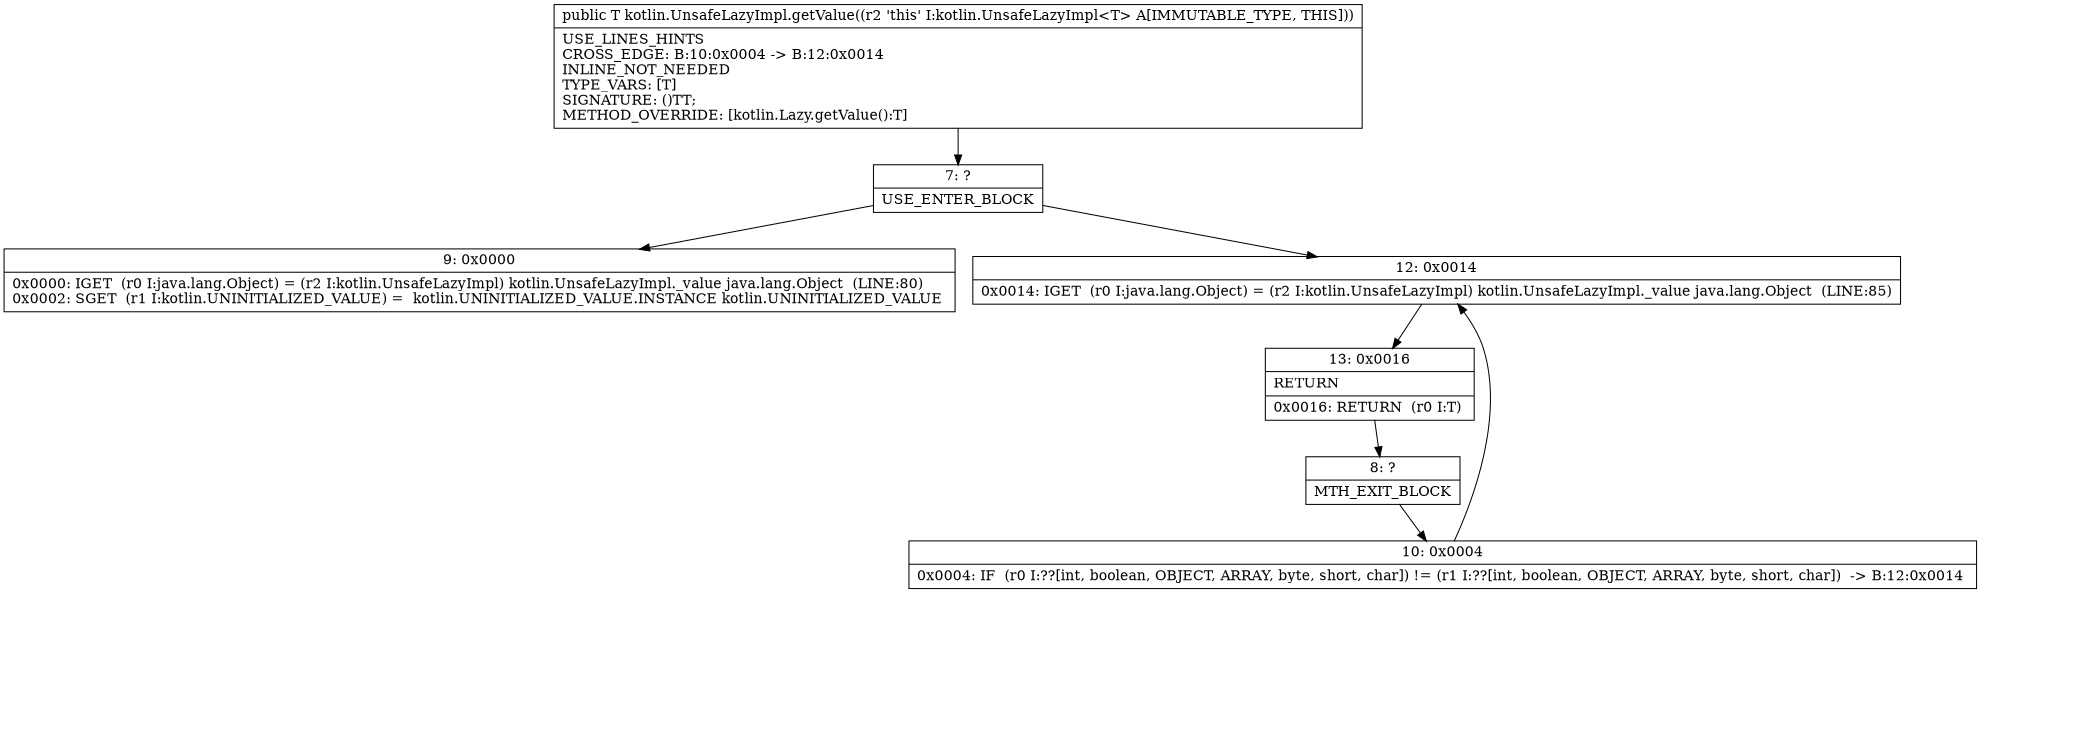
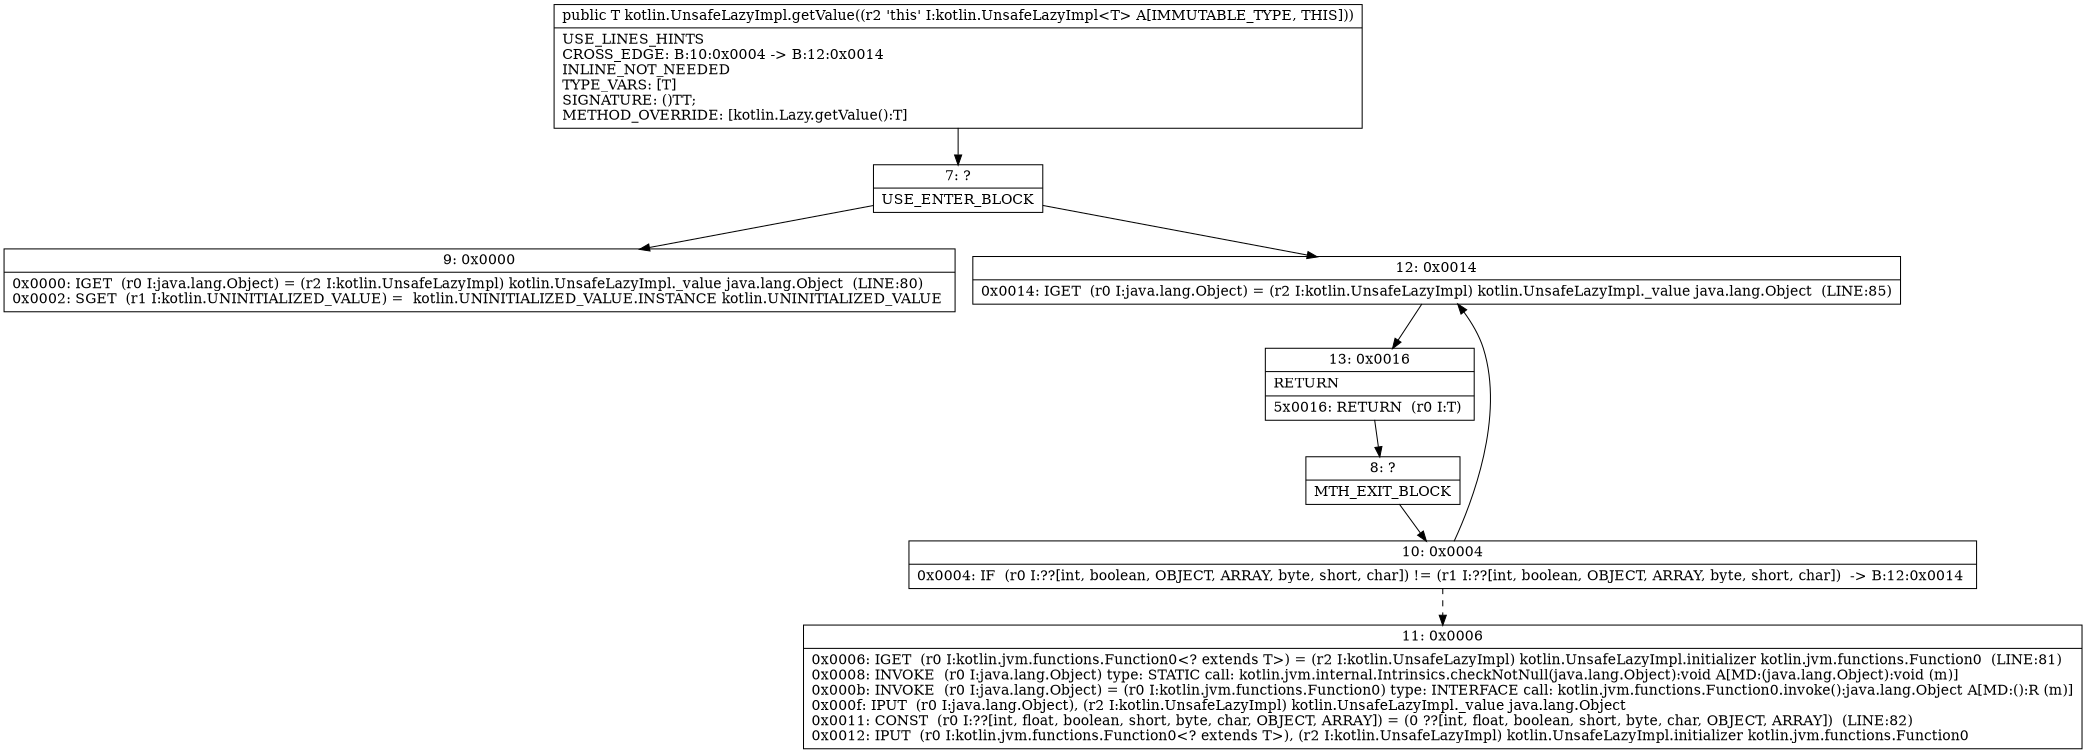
node "13: 0x0016": text "0x0016: RETURN  (r0 I:T)" -> "5x0016: RETURN  (r0 I:T)"
node "11: 0x0006": added
